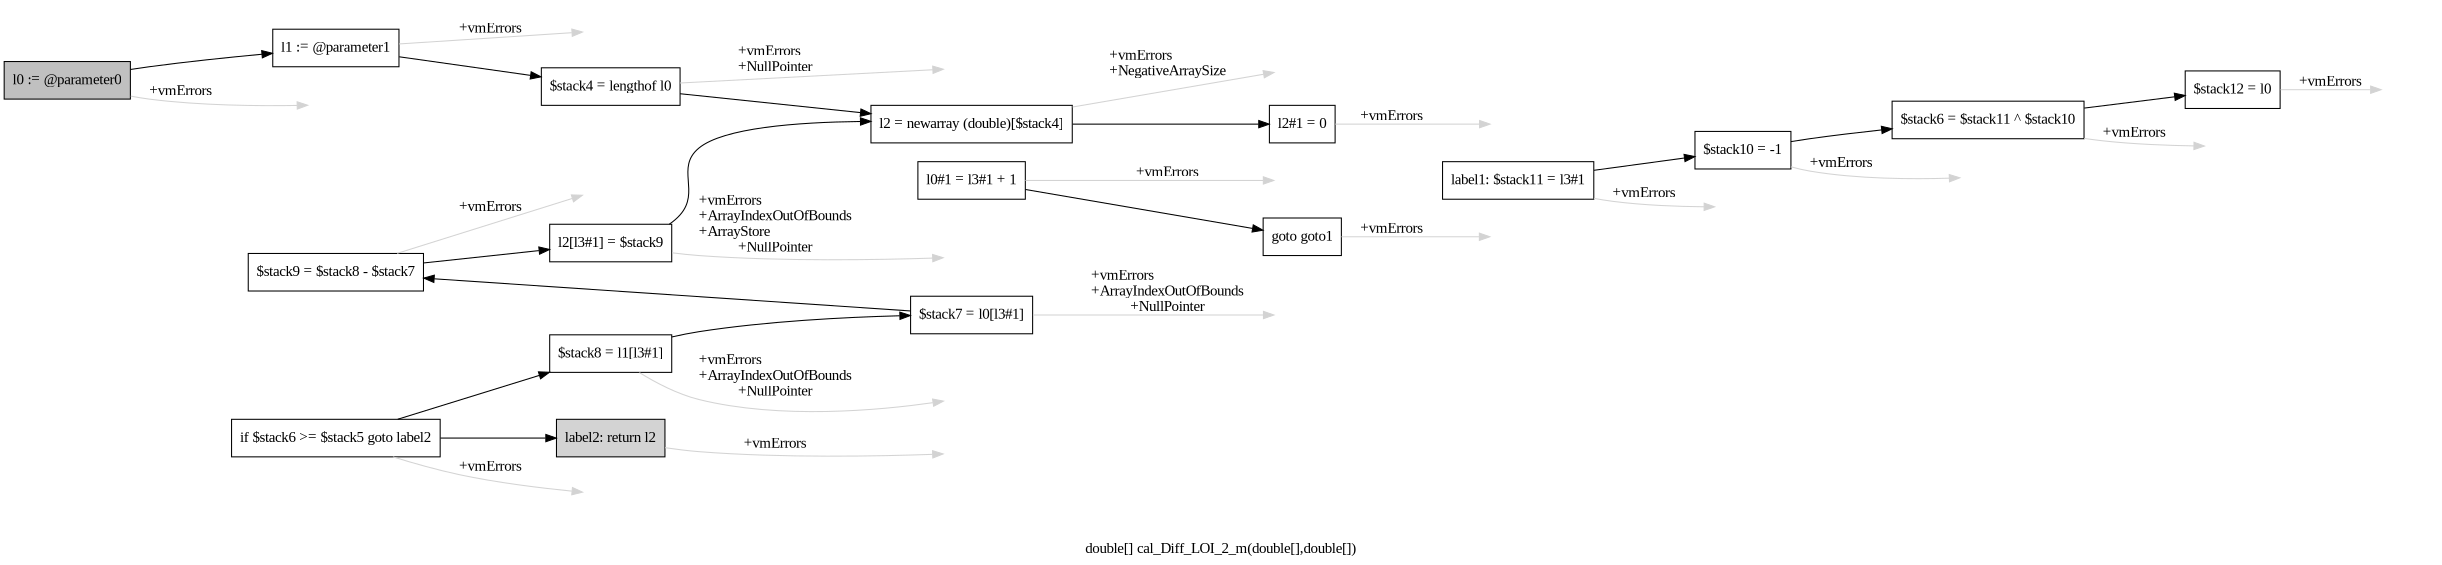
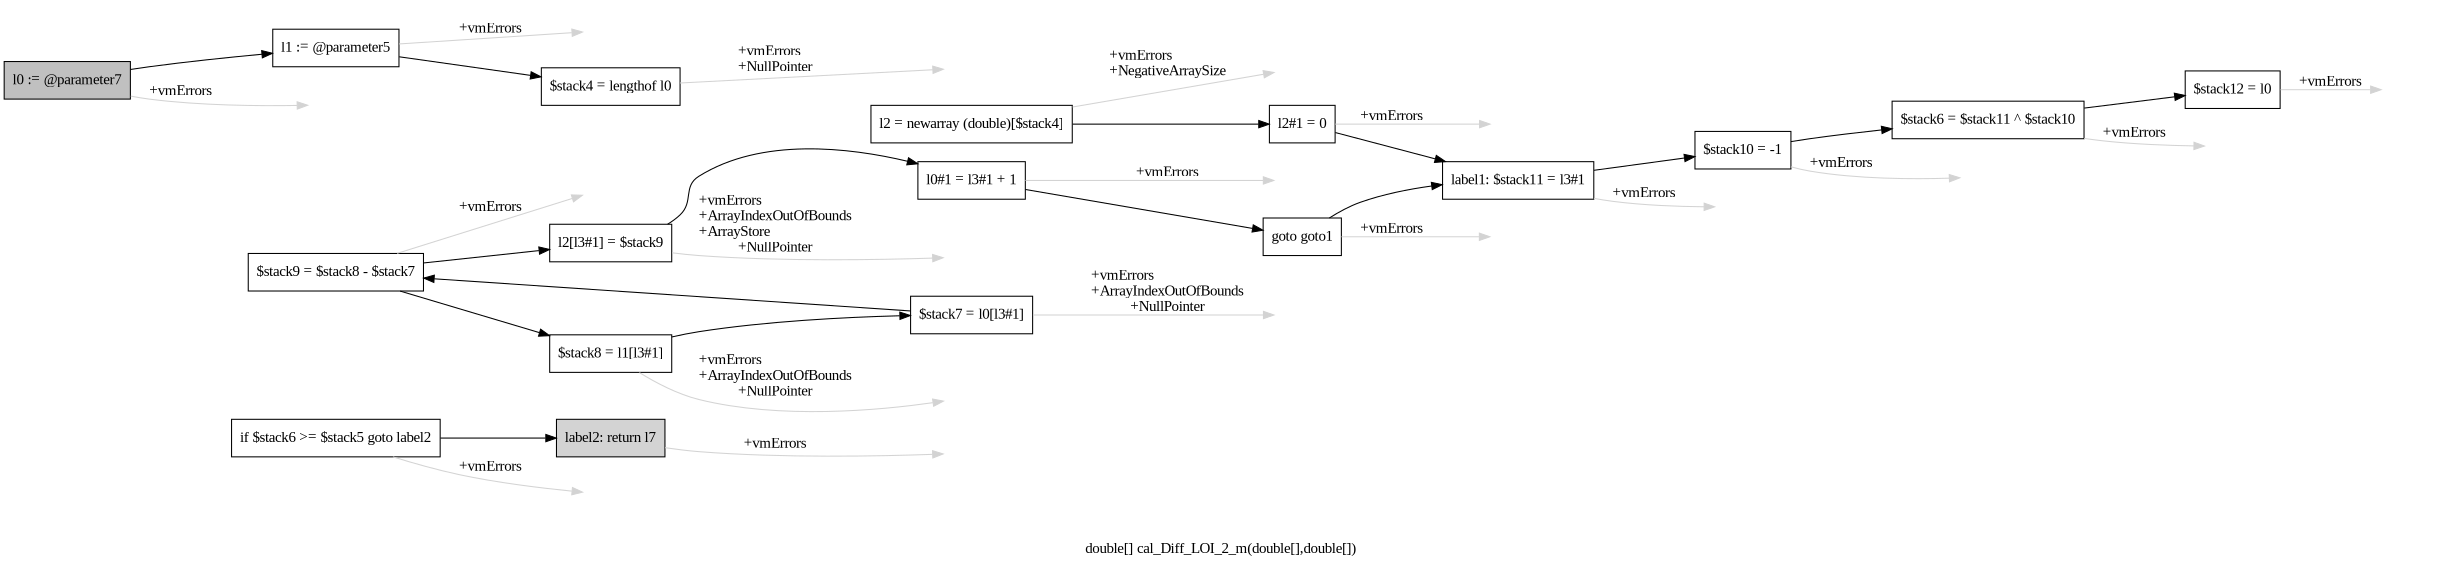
node "l1 := @parameter1": label "l1 := @parameter1" -> "l1 := @parameter5"
node "l0 := @parameter0": label "l0 := @parameter0" -> "l0 := @parameter7"
edge "$stack4 = lengthof l0" -> "l2 = newarray (double)[$stack4]": removed
edge "l2[l3#1] = $stack9" -> "l2 = newarray (double)[$stack4]": now "l2[l3#1] = $stack9" -> "l0#1 = l3#1 + 1"
edge "l2#1 = 0" -> "label1: $stack11 = l3#1": added
edge "goto goto1" -> "label1: $stack11 = l3#1": added
edge "if $stack6 >= $stack5 goto label2" -> "$stack8 = l1[l3#1]": now "$stack9 = $stack8 - $stack7" -> "$stack8 = l1[l3#1]"
node "label2: return l2": label "label2: return l2" -> "label2: return l7"
